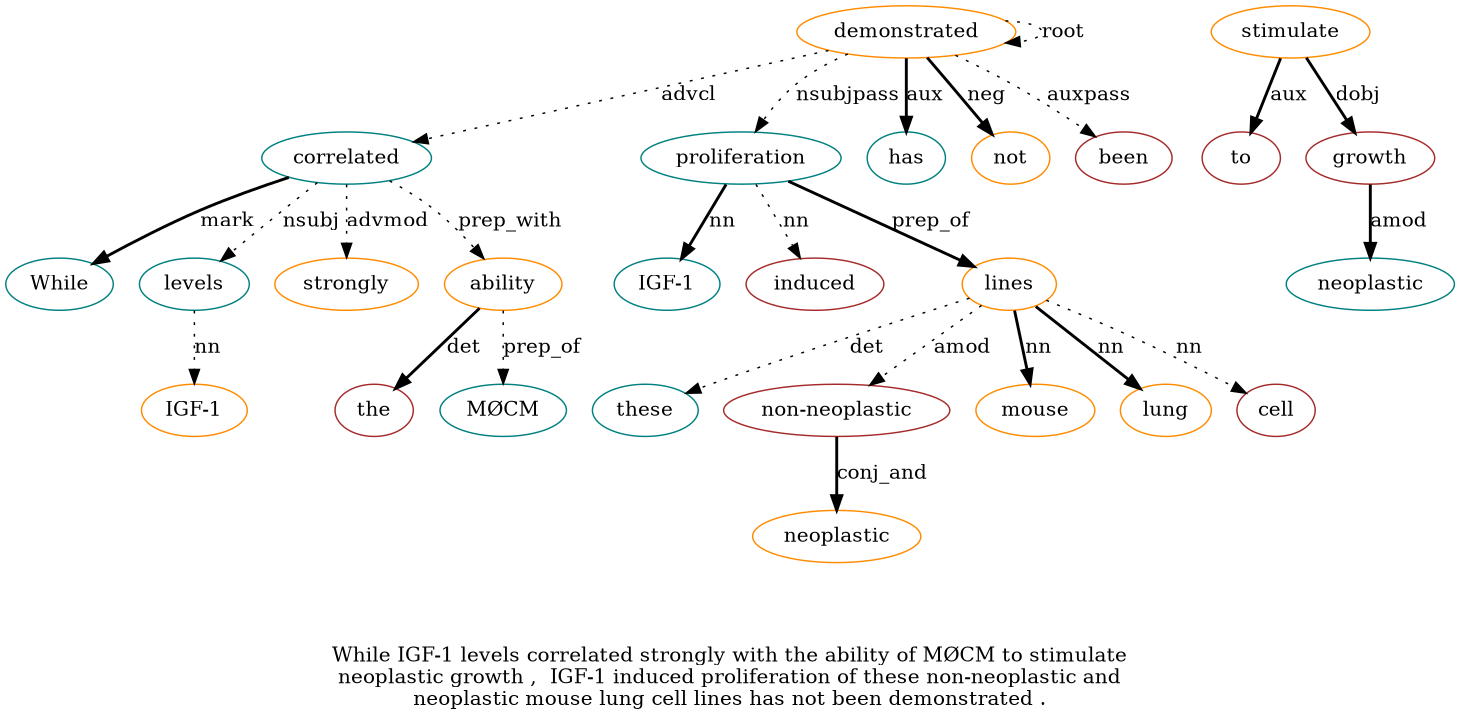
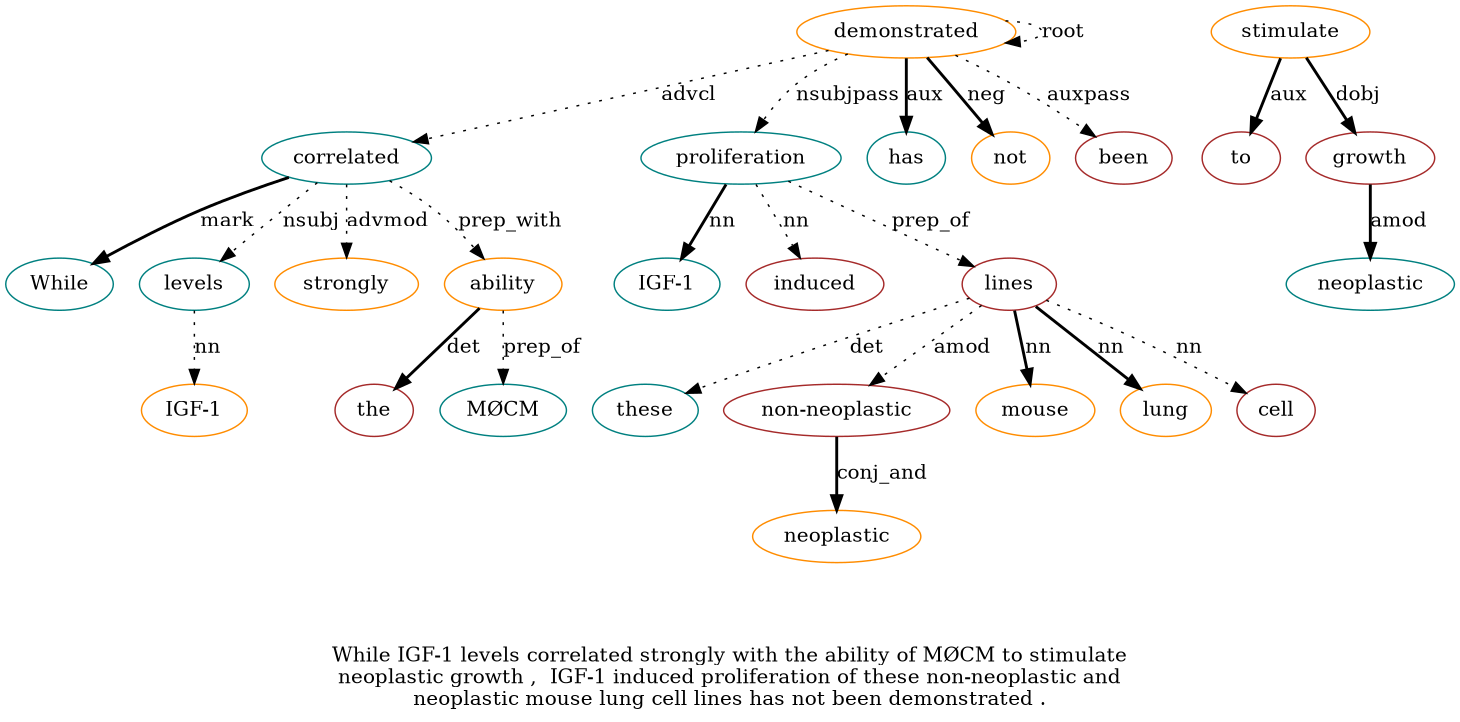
edge "proliferation" -> "lines": style bold -> dotted
node "lines": color darkorange -> brown
